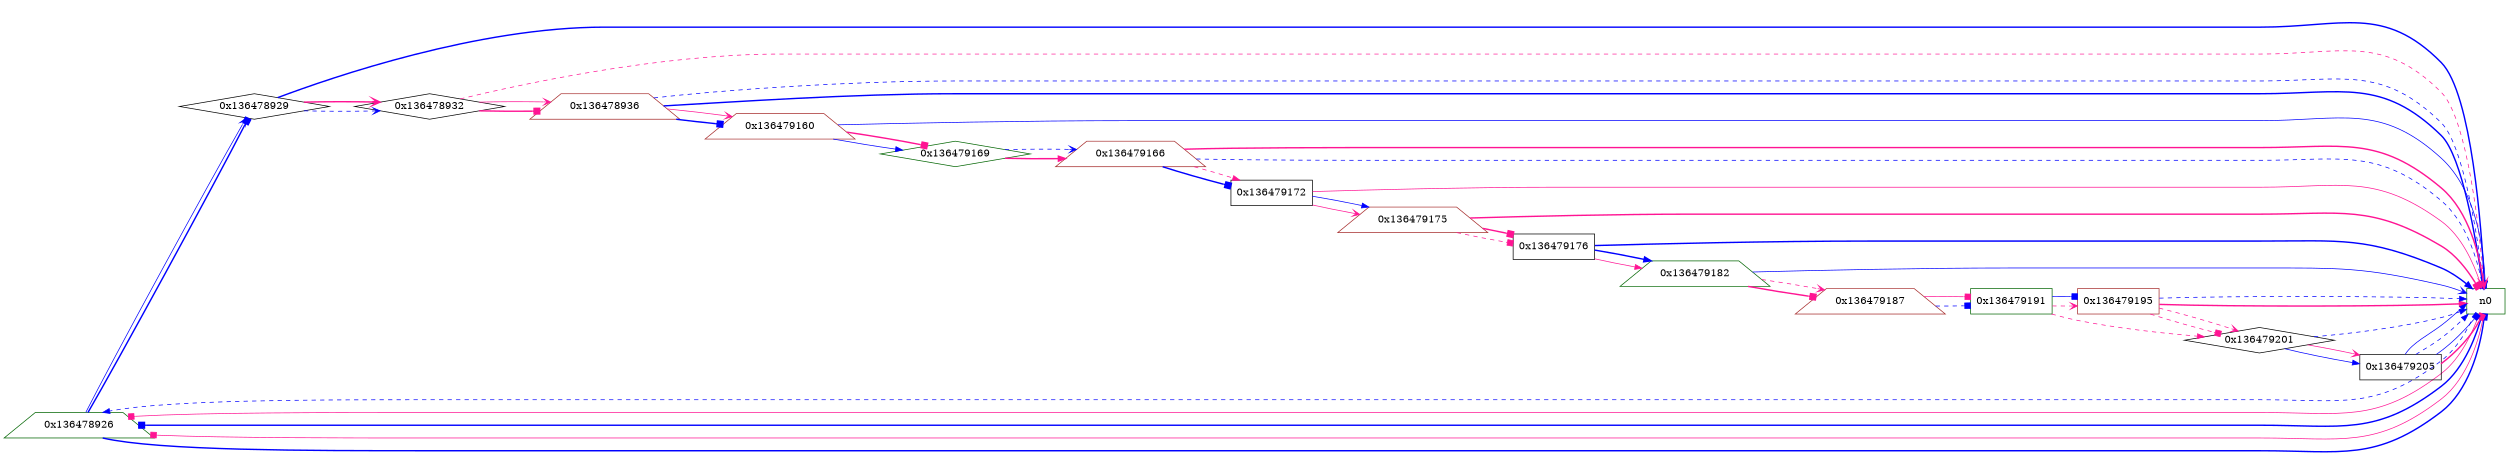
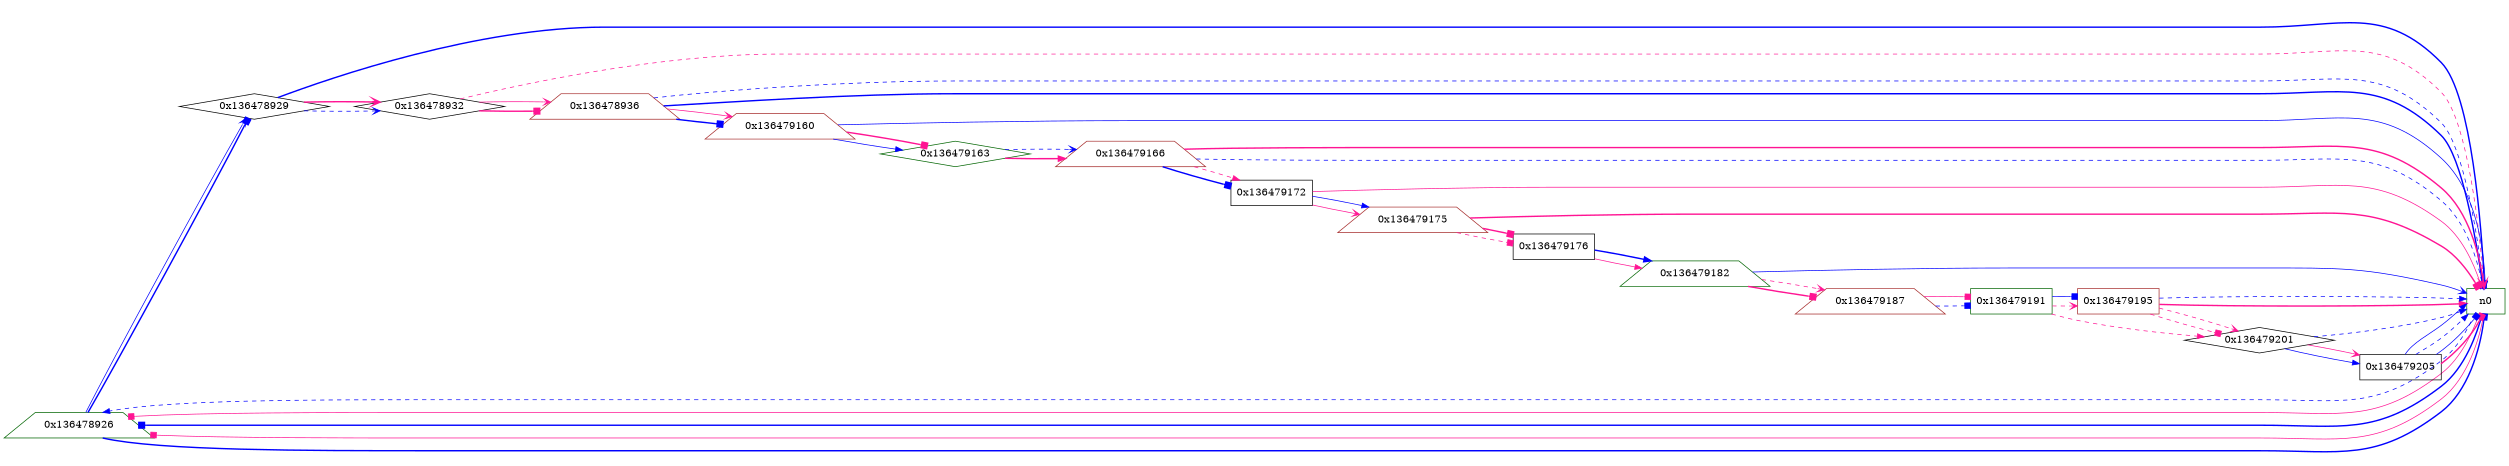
node "0x136479169": label "0x136479169" -> "0x136479163"
edge "0x136479176" -> "n0": removed
